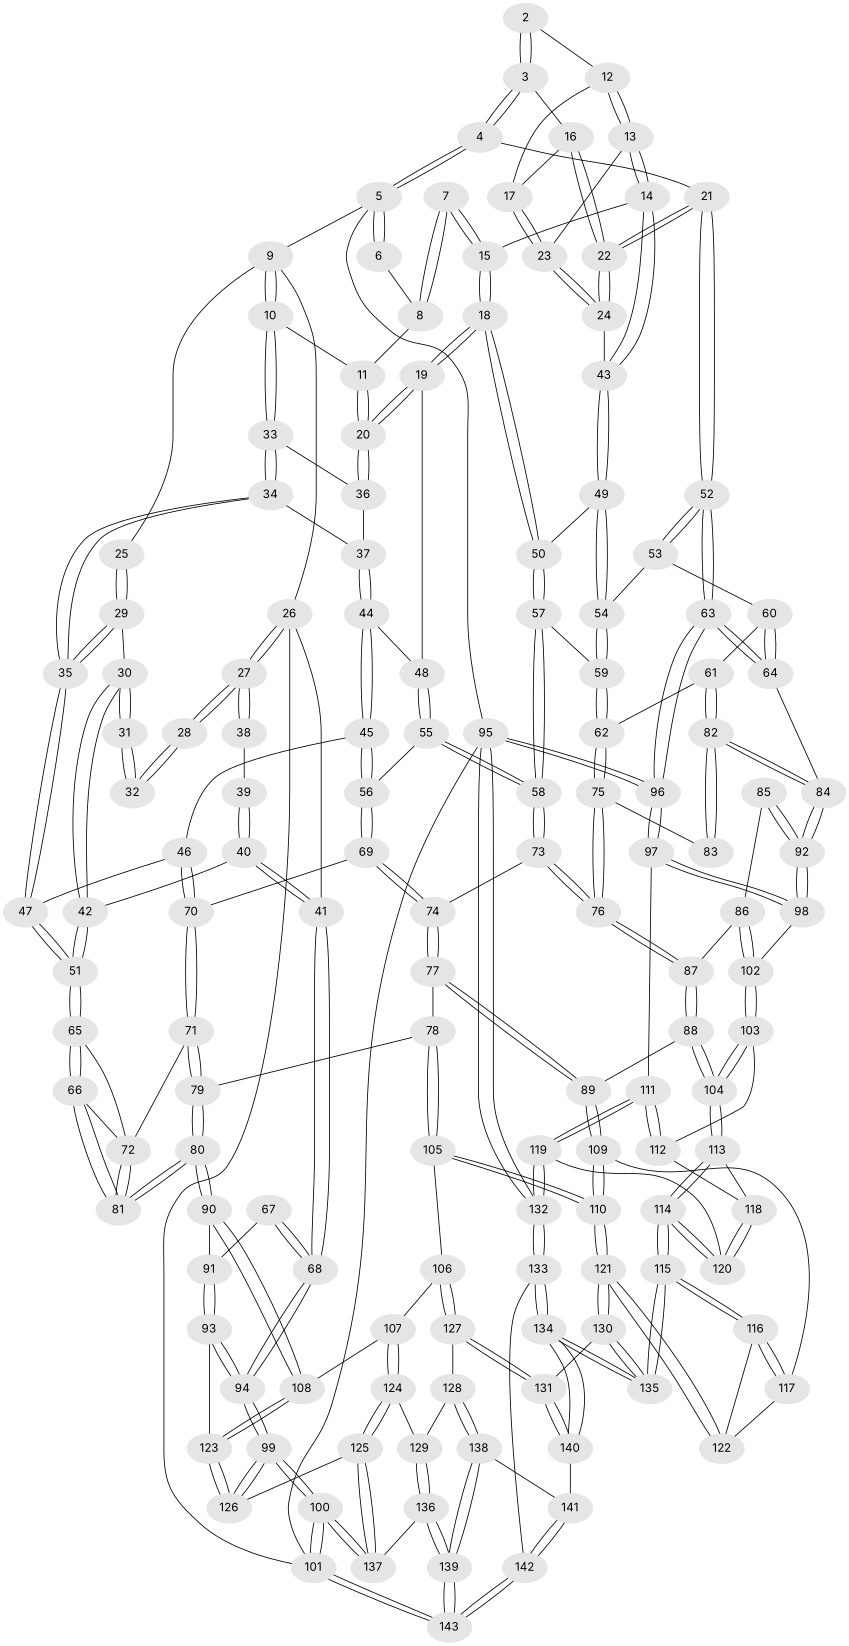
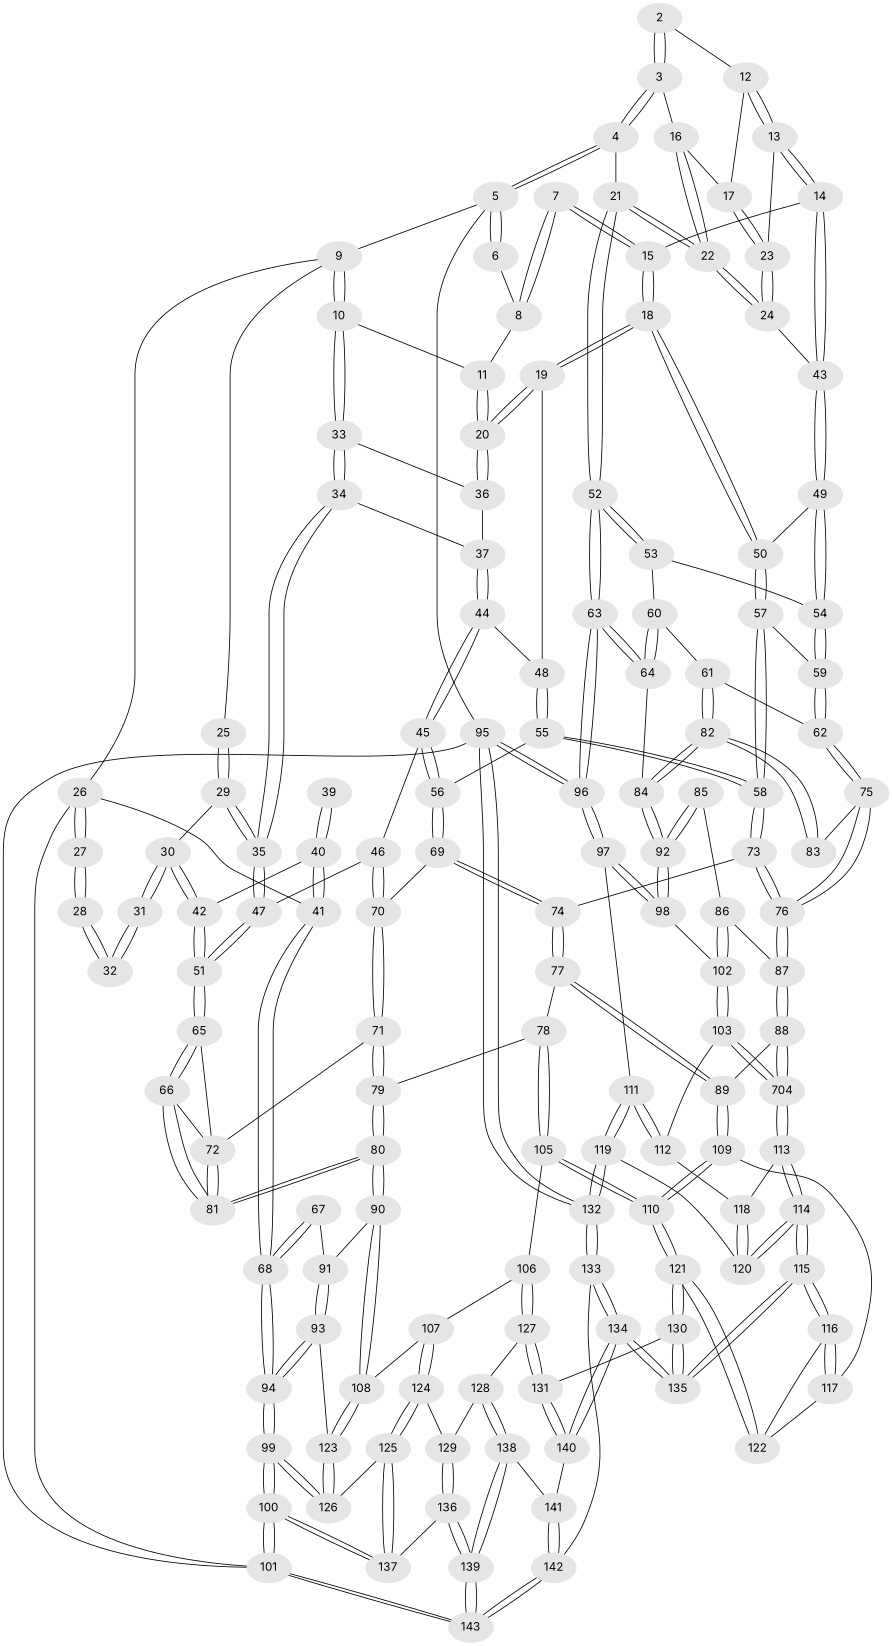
node "38": removed
node "104": label "104" -> "704"
